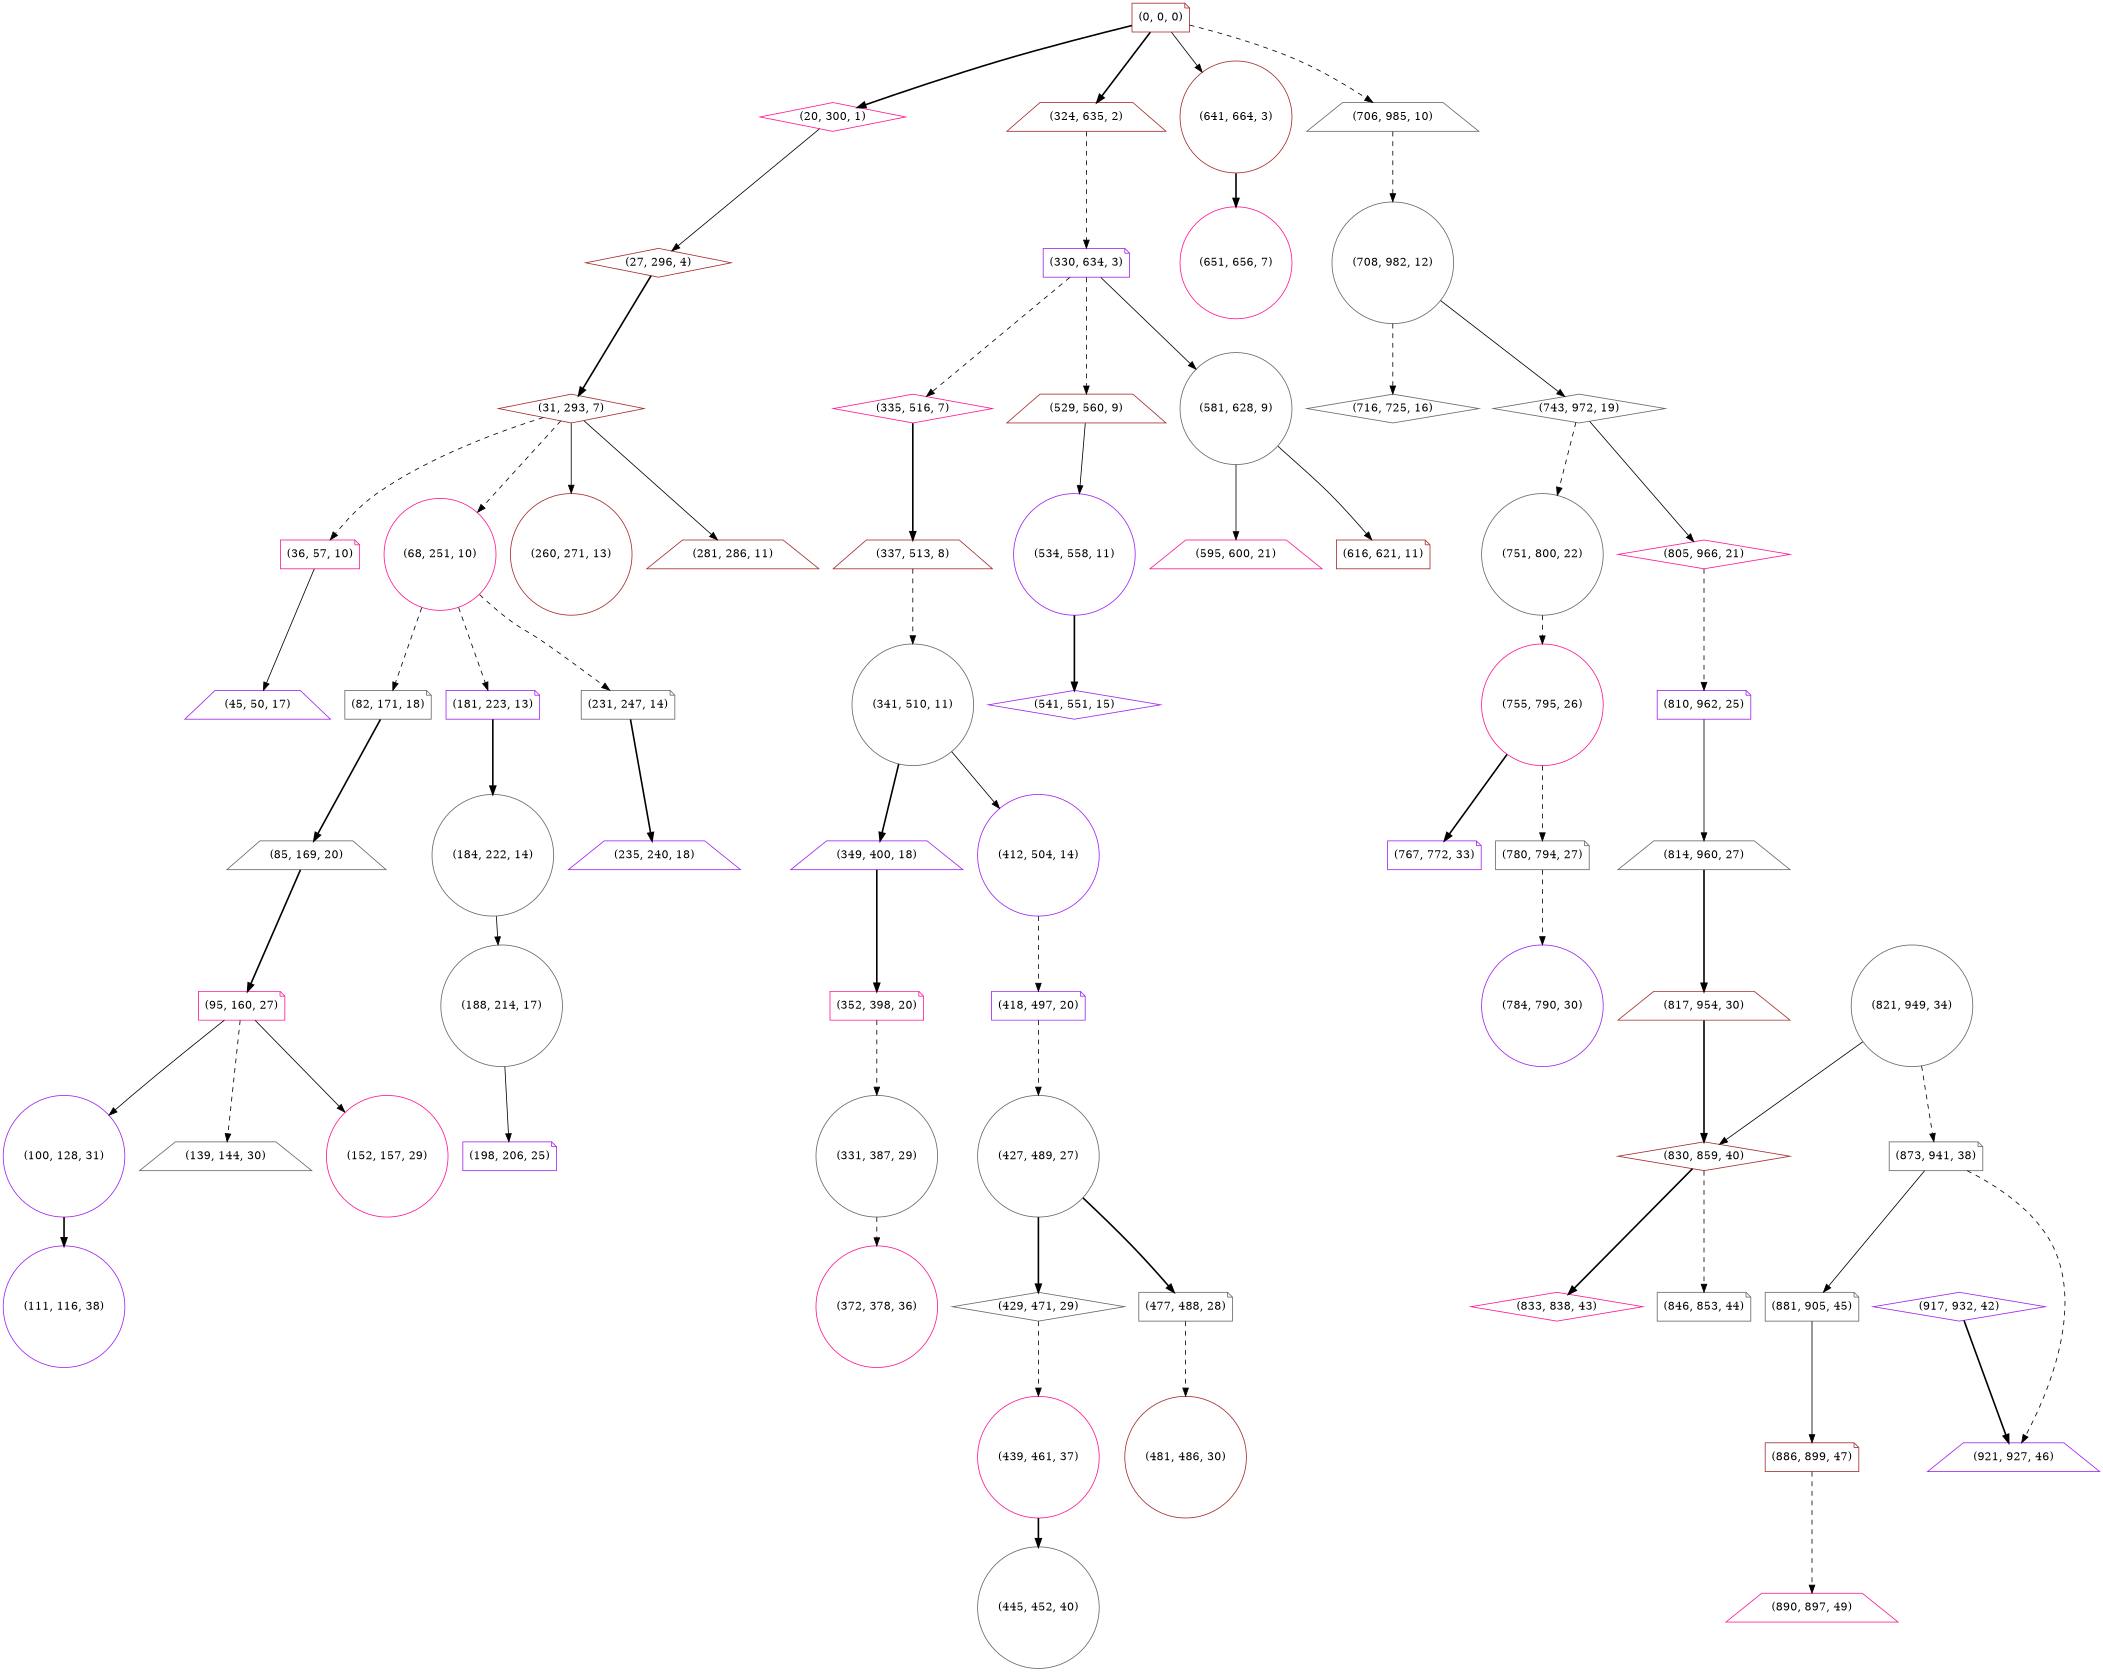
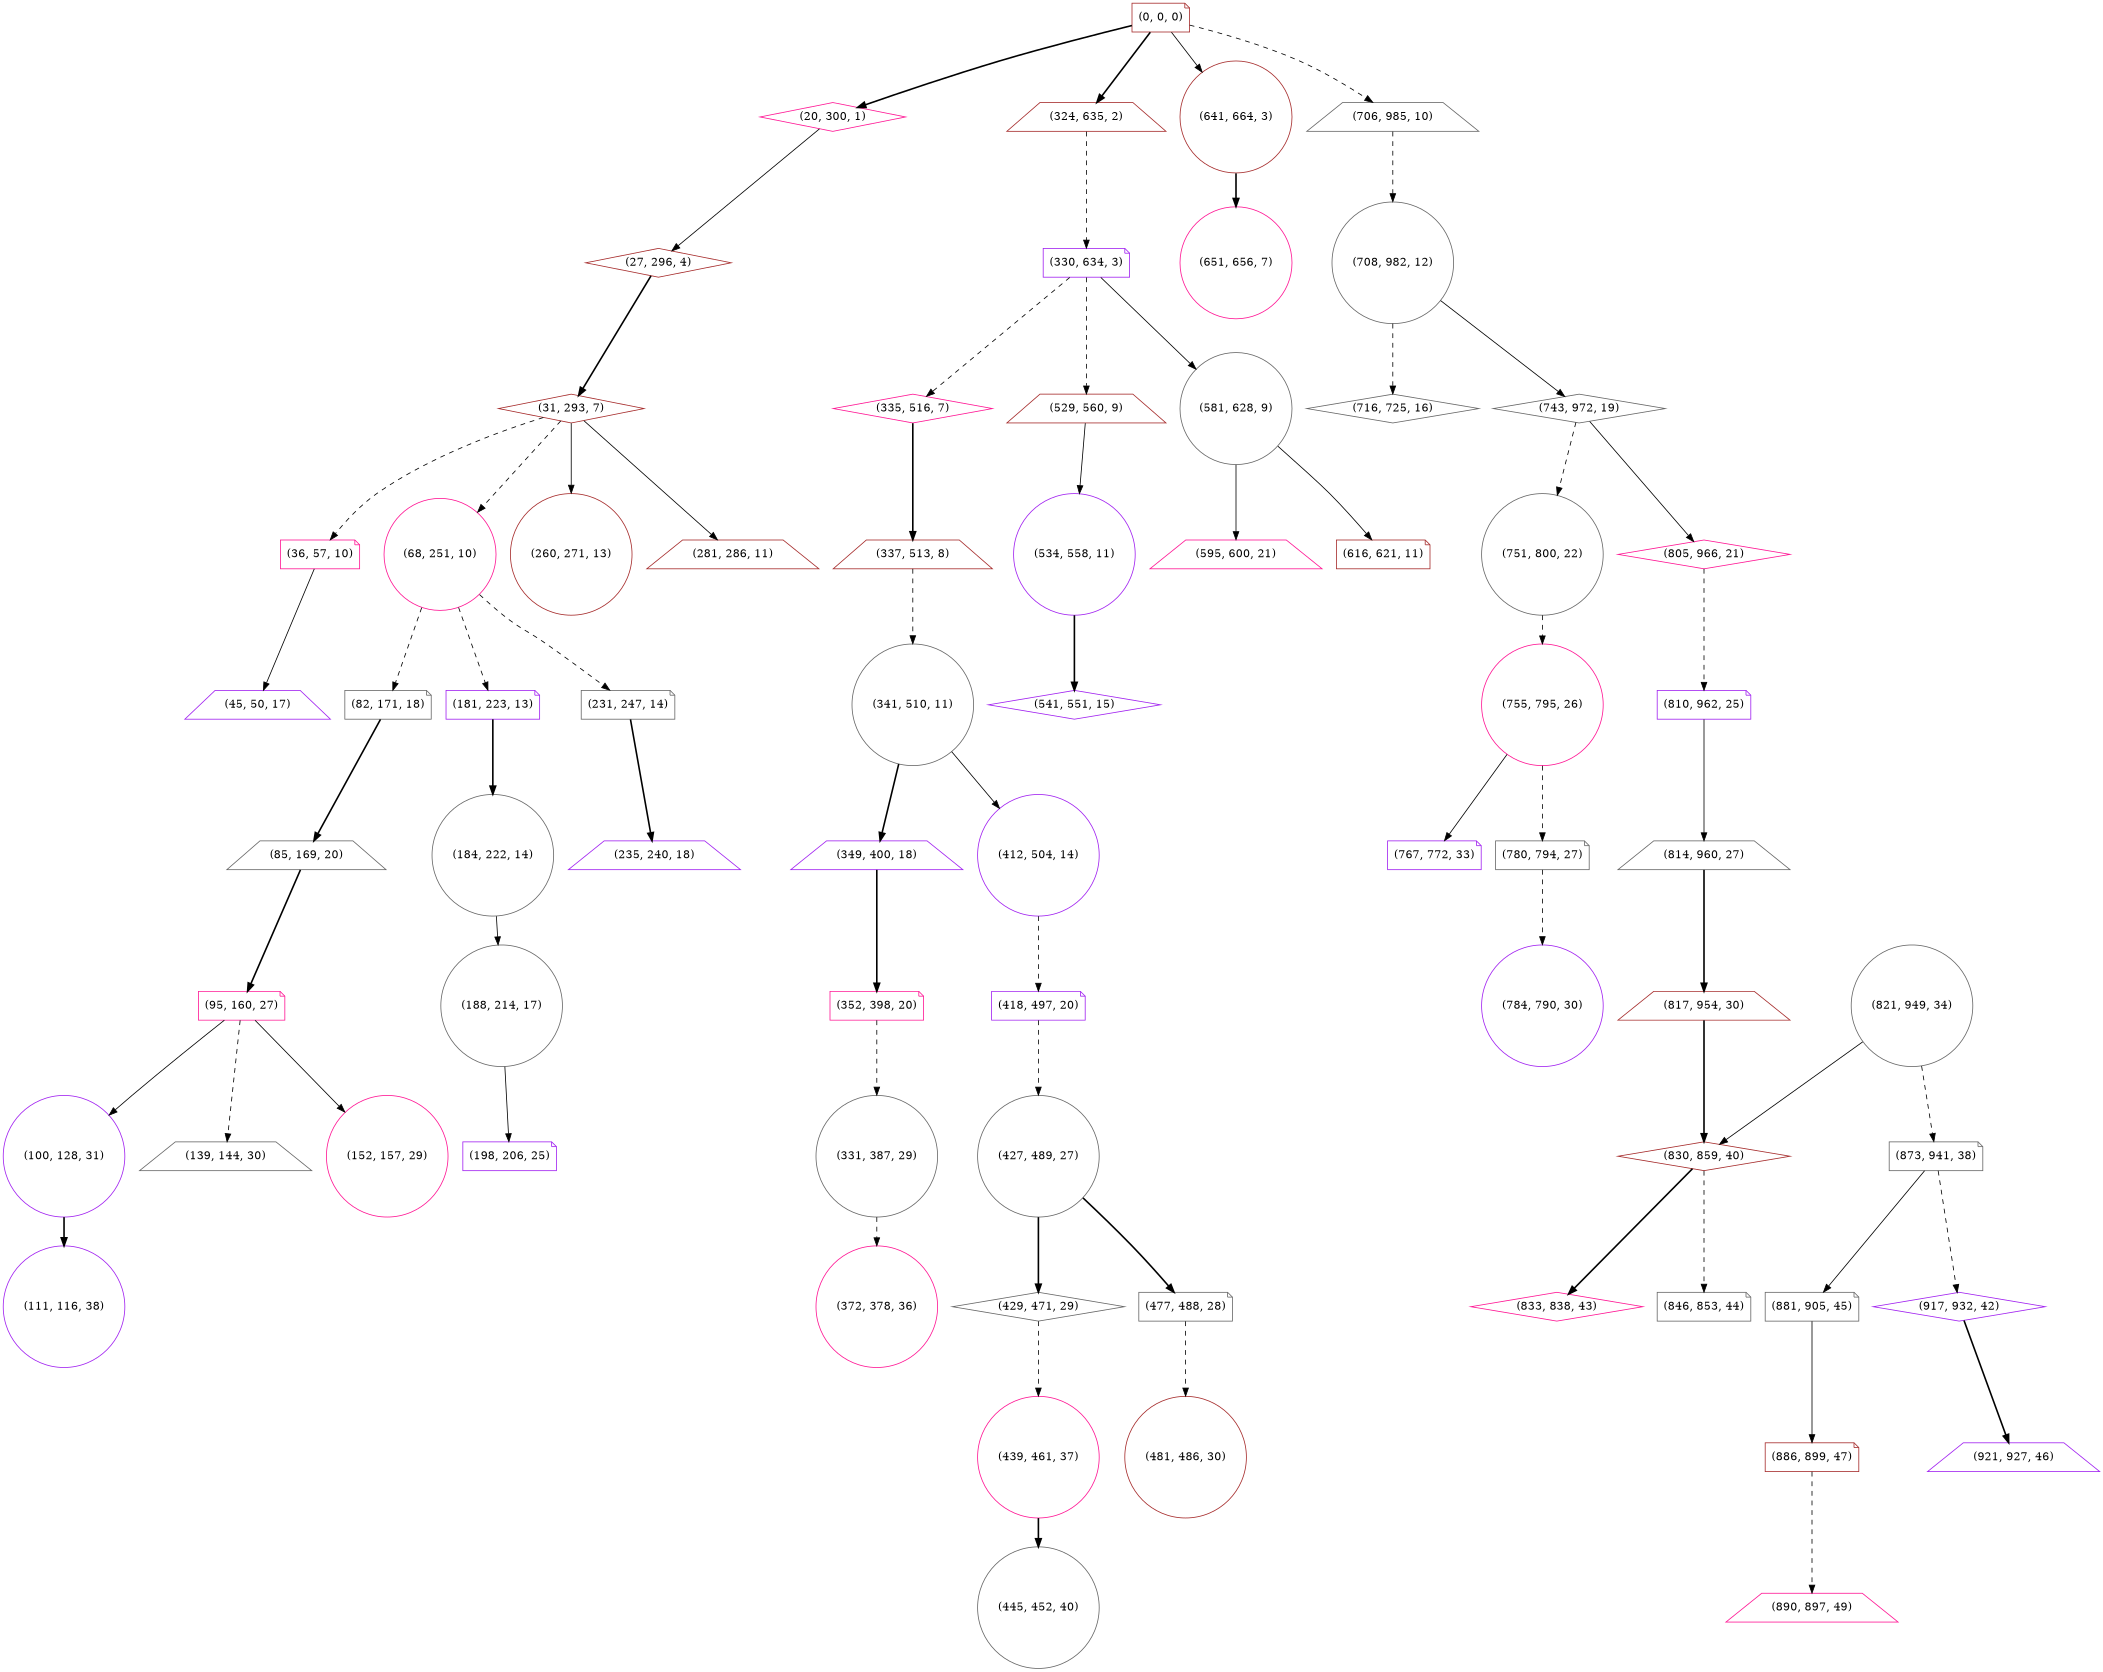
edge "(755, 795, 26)" -> "(767, 772, 33)": style bold -> solid
edge "(873, 941, 38)" -> "(921, 927, 46)": now "(873, 941, 38)" -> "(917, 932, 42)"
